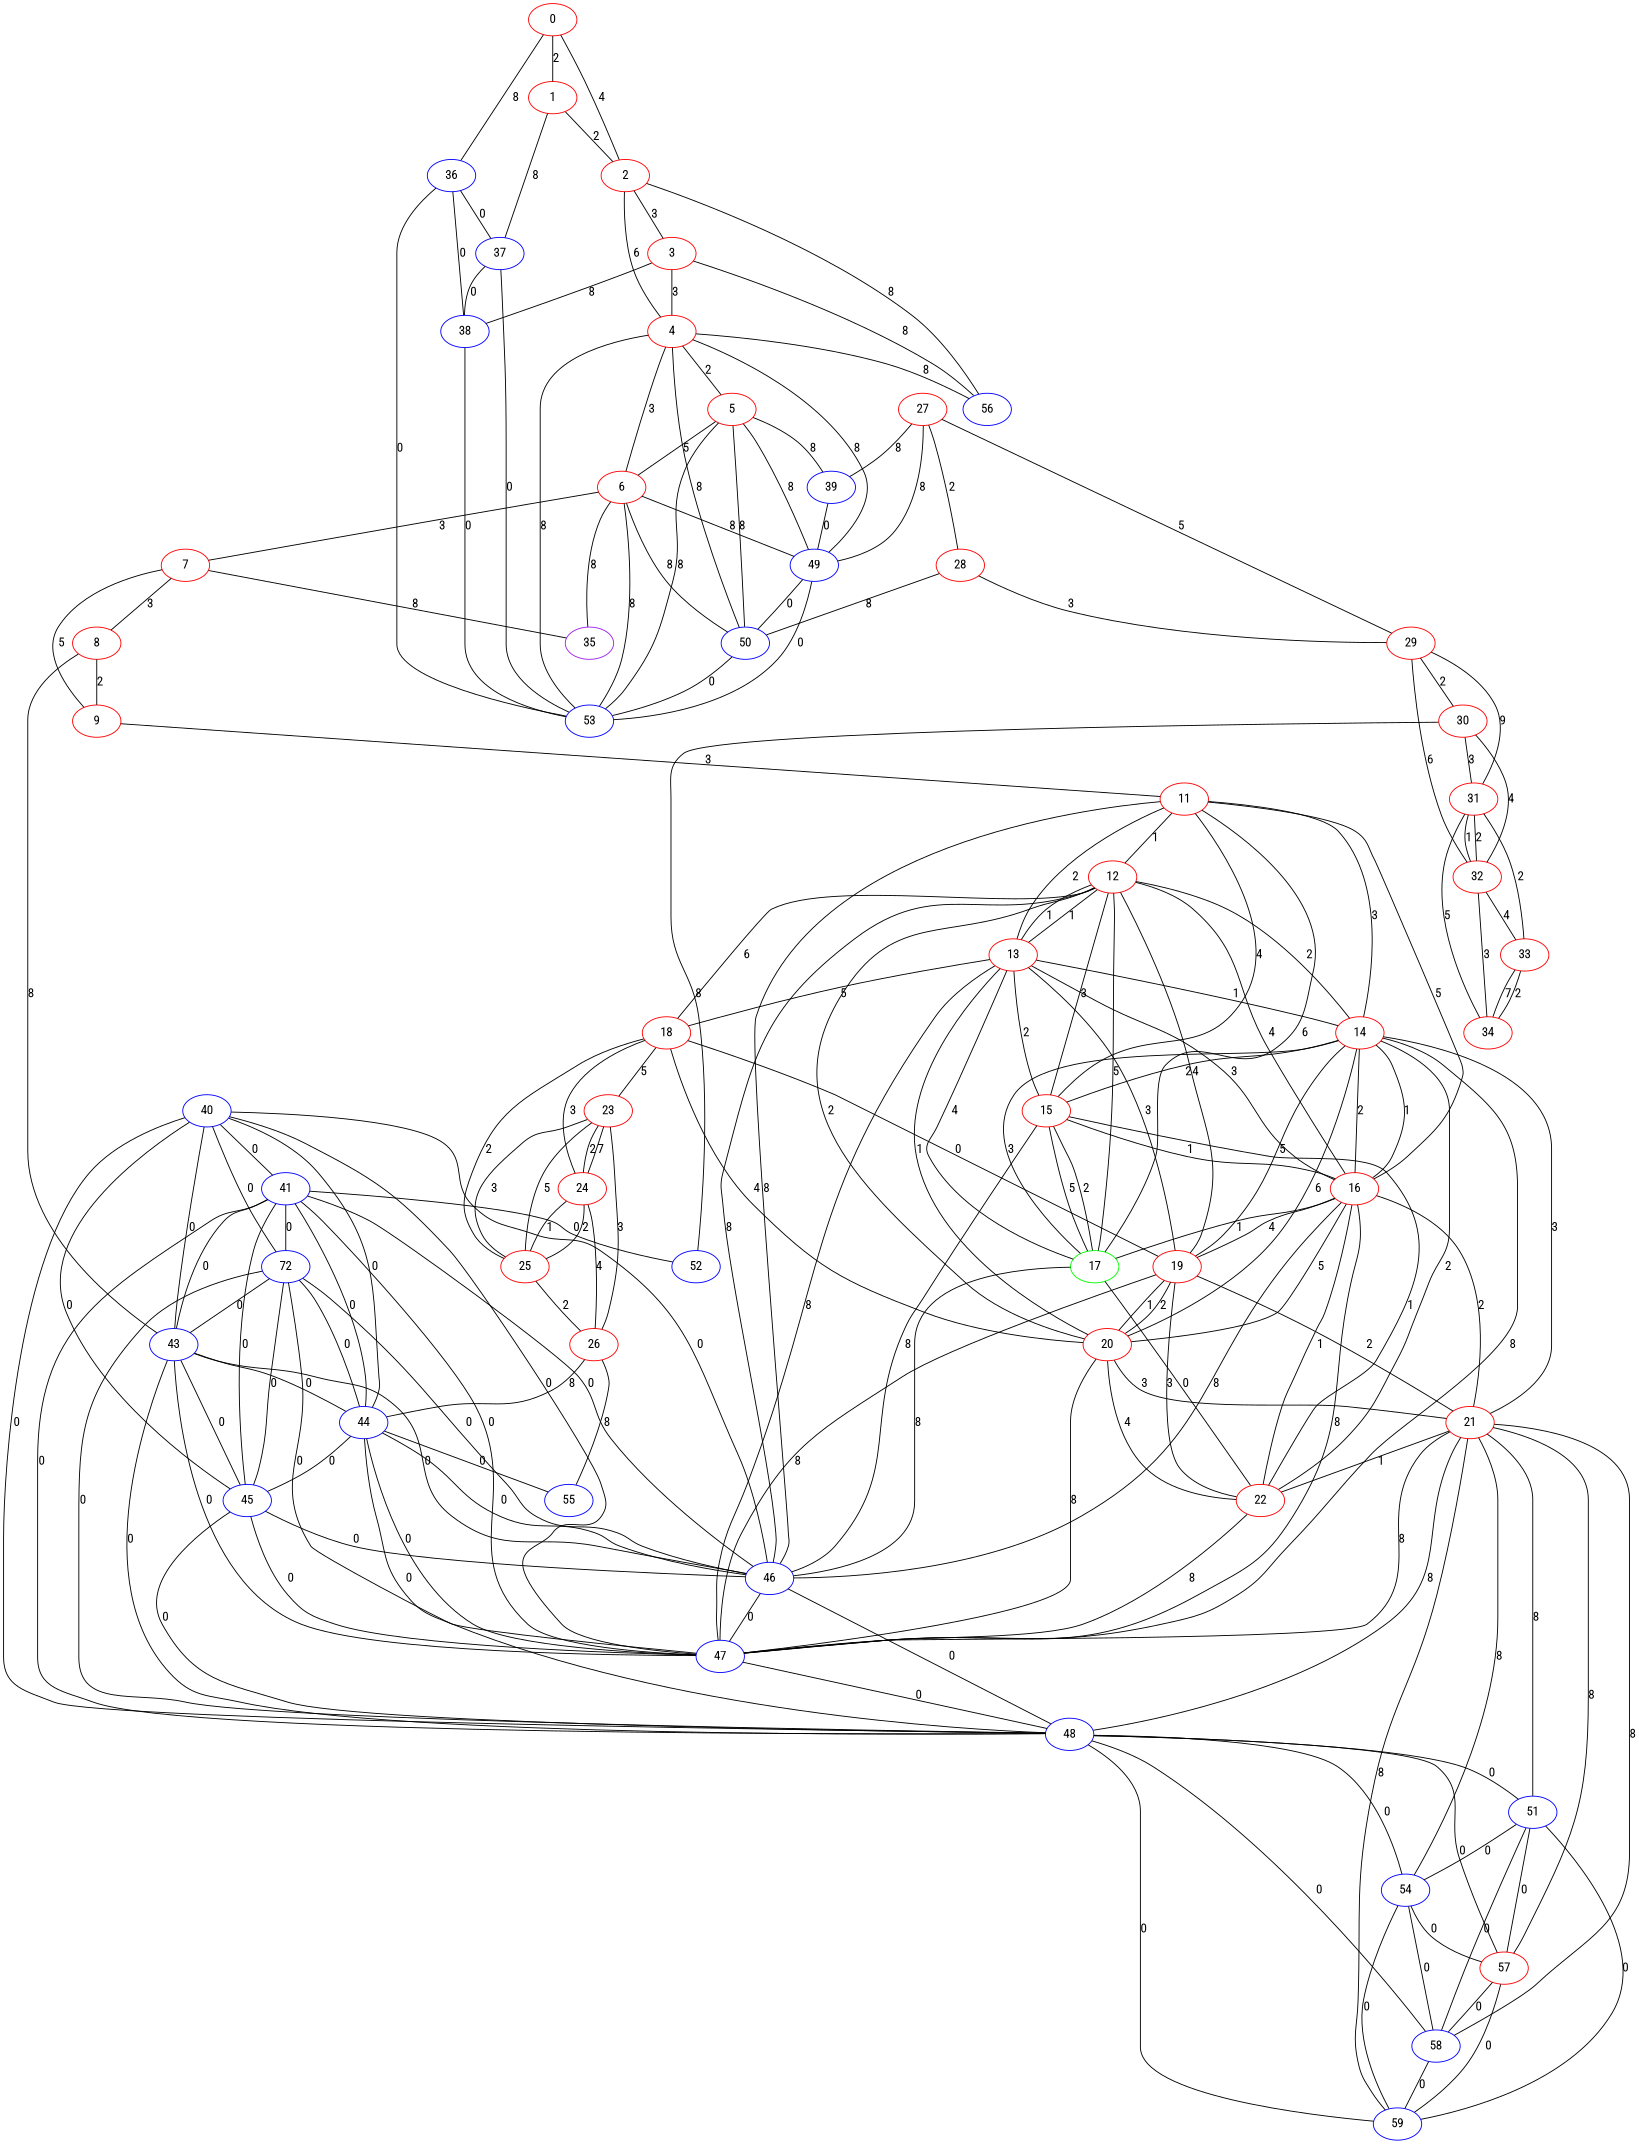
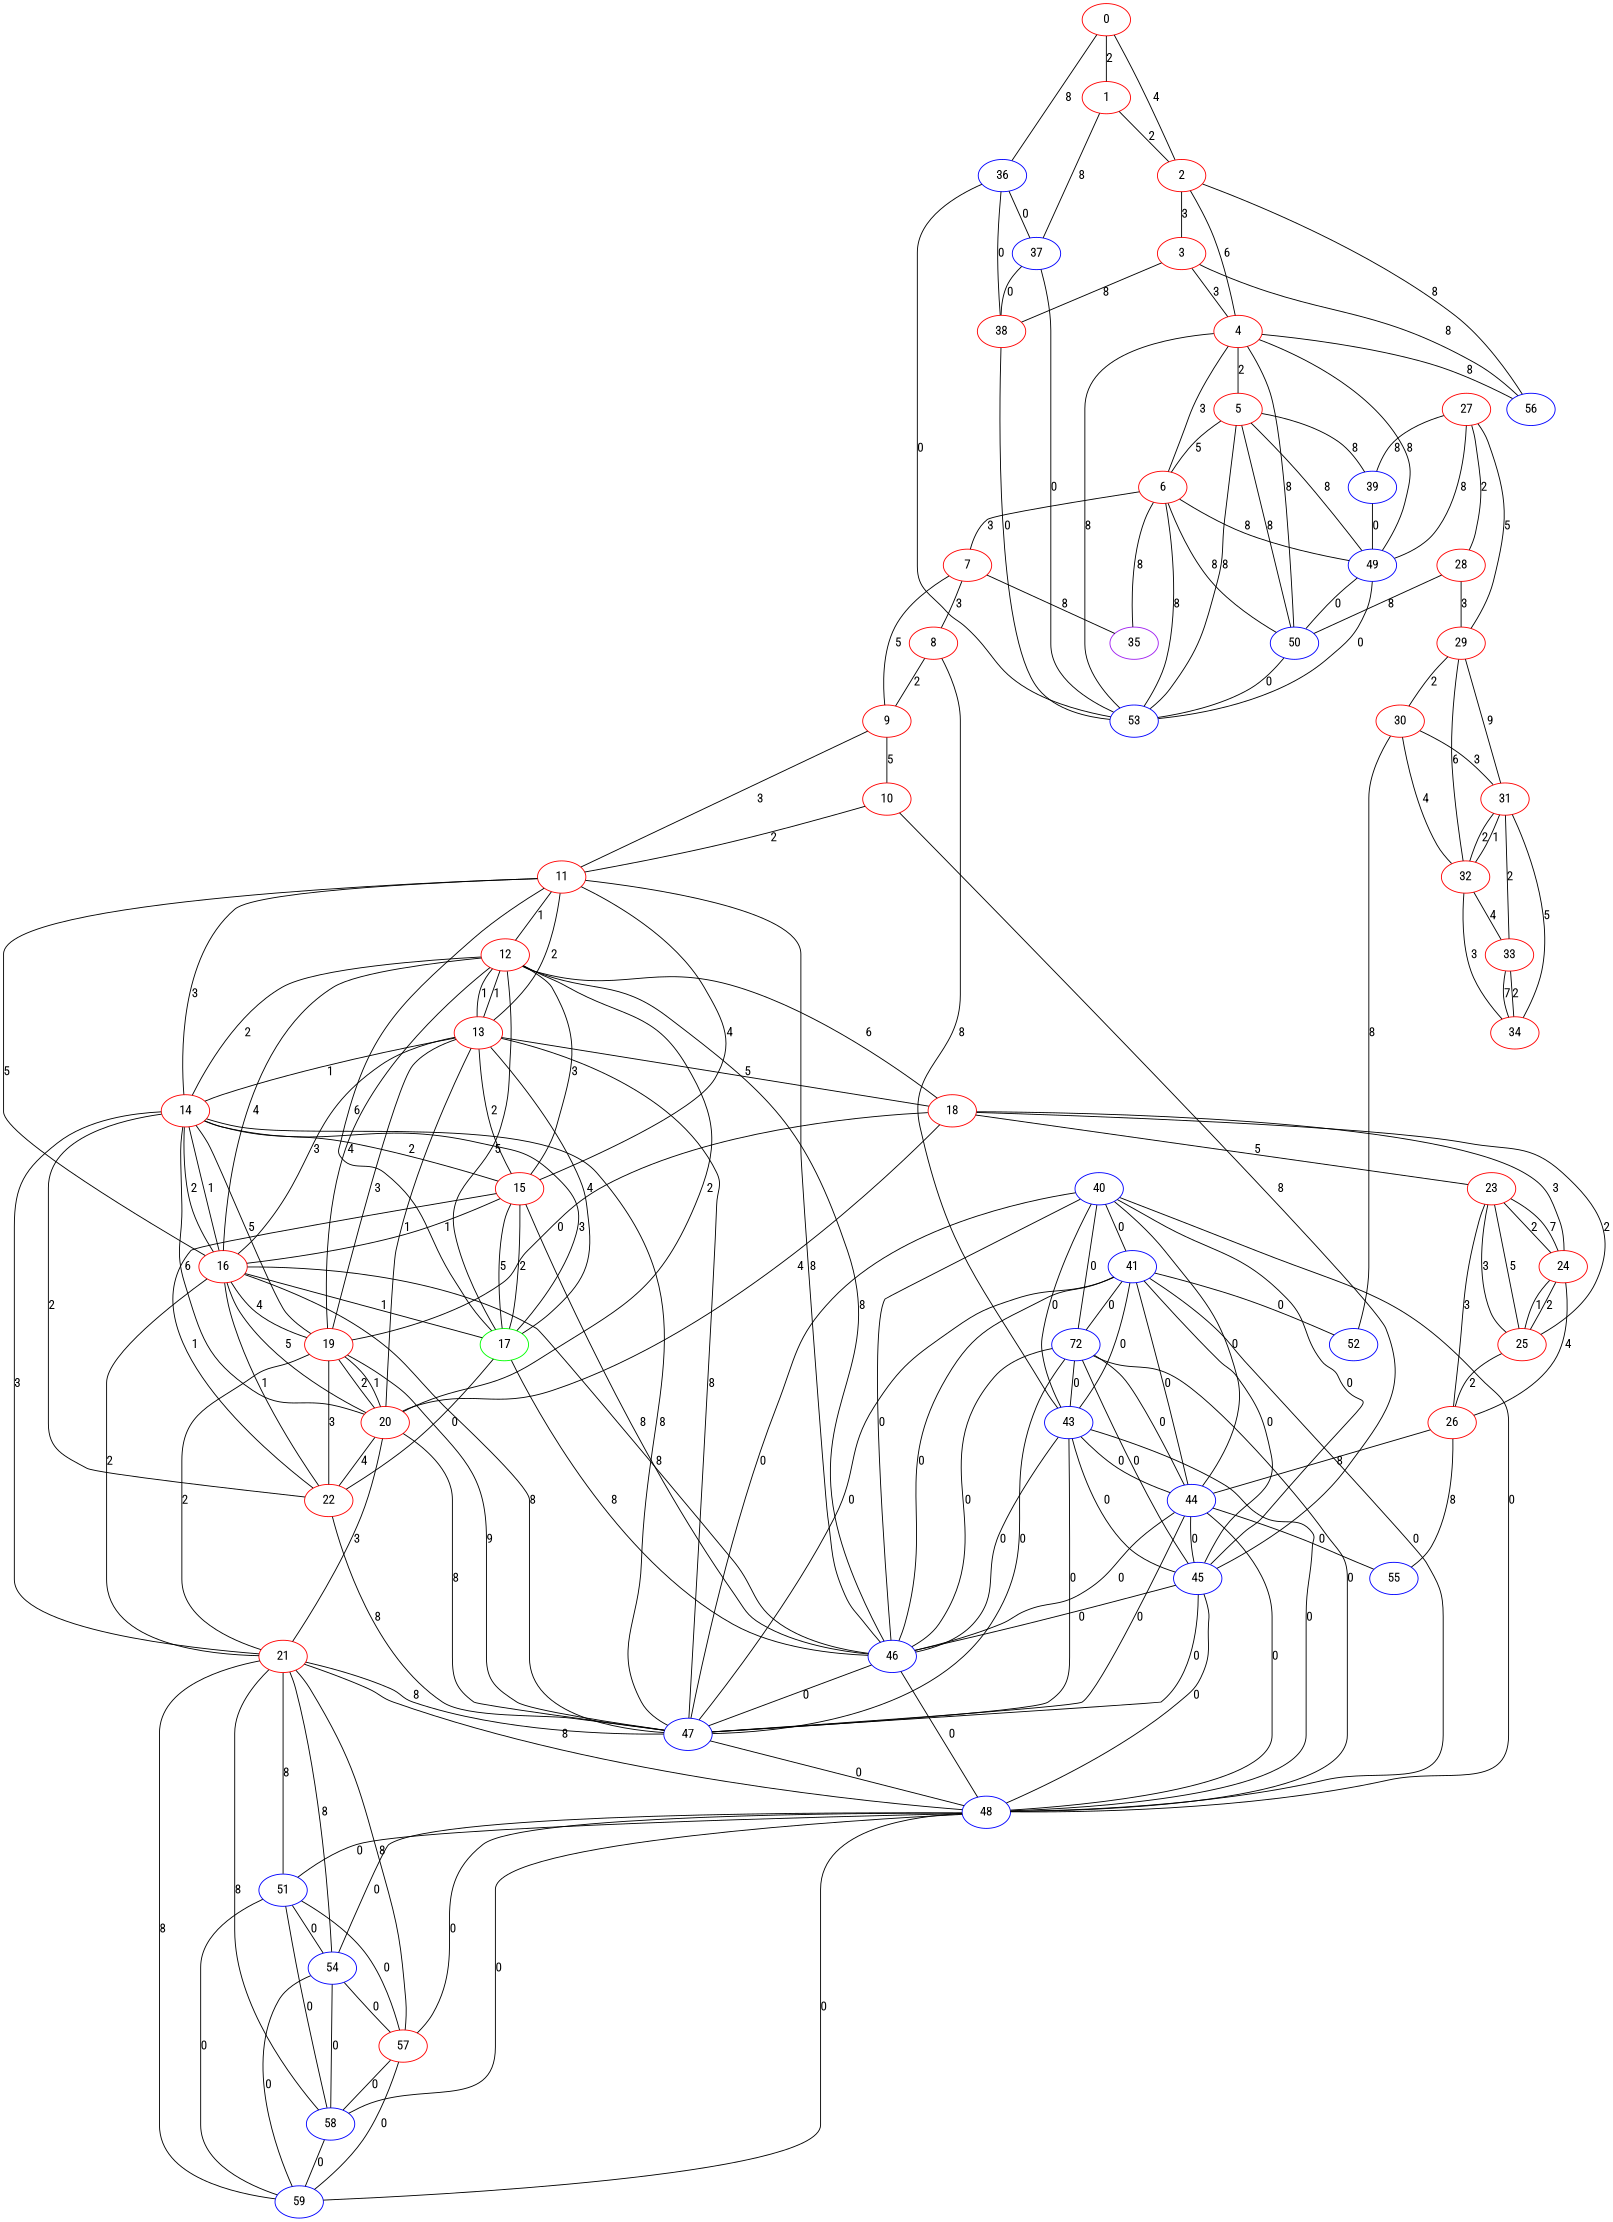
node "38": color blue -> red
node "10": added
edge "21" -- "22": removed, label "1"
edge "19" -- "47": label "8" -> "9"
